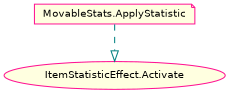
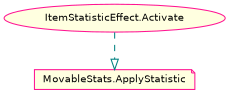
edge "MovableStats.ApplyStatistic" -> "ItemStatisticEffect.Activate": reversed
